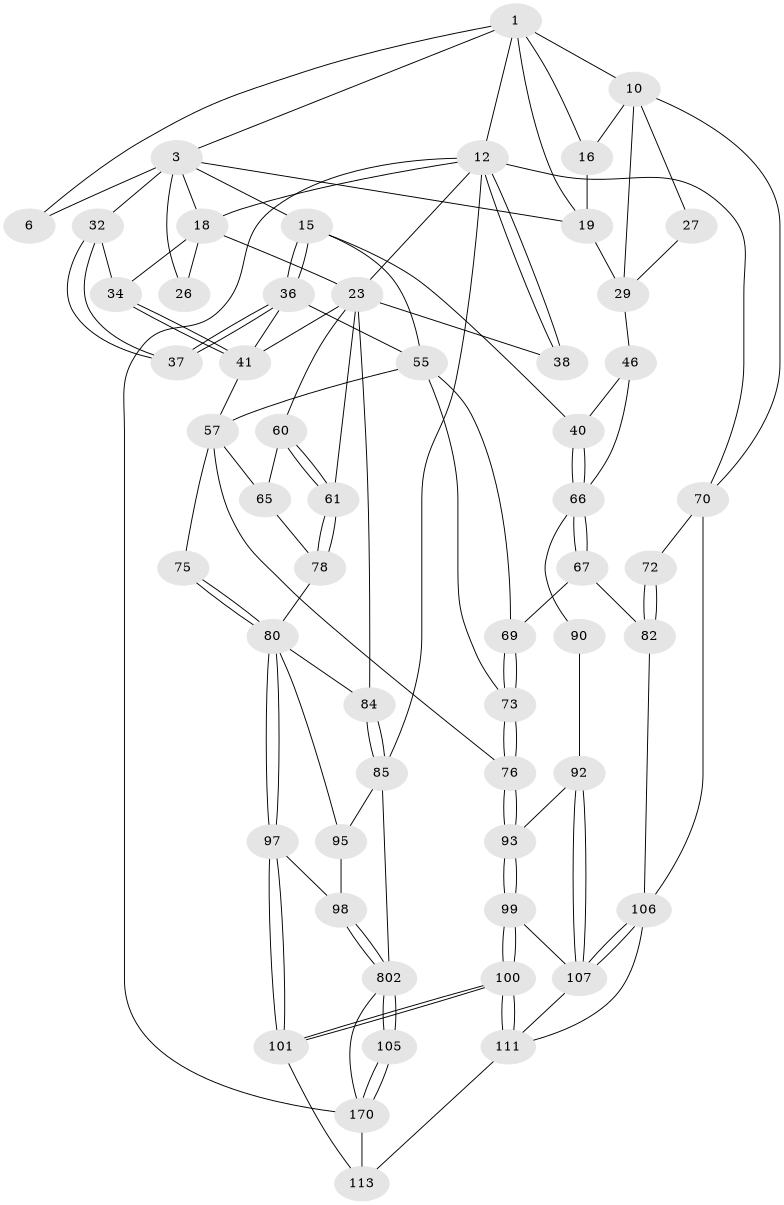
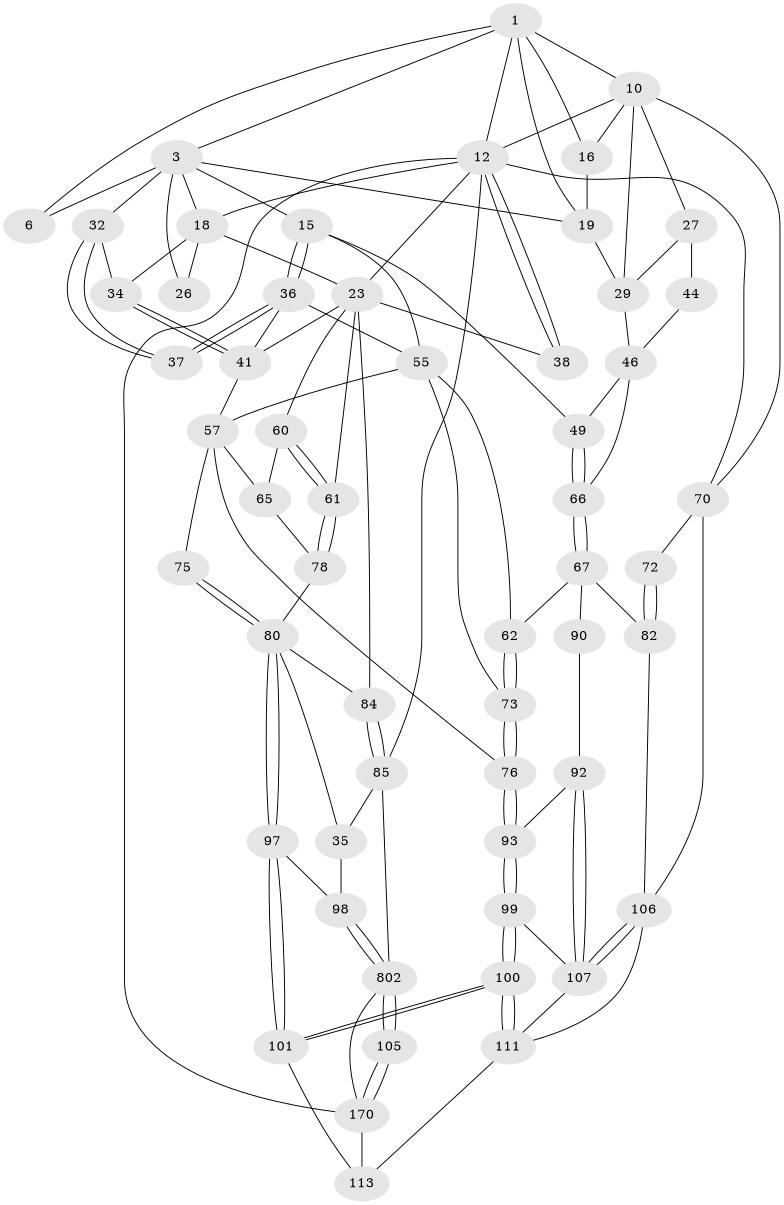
edge "10" -- "12": added
node "44": added
node "40": label "40" -> "49"
edge "66" -- "90": now "67" -- "90"
node "69": label "69" -> "62"
node "95": label "95" -> "35"
